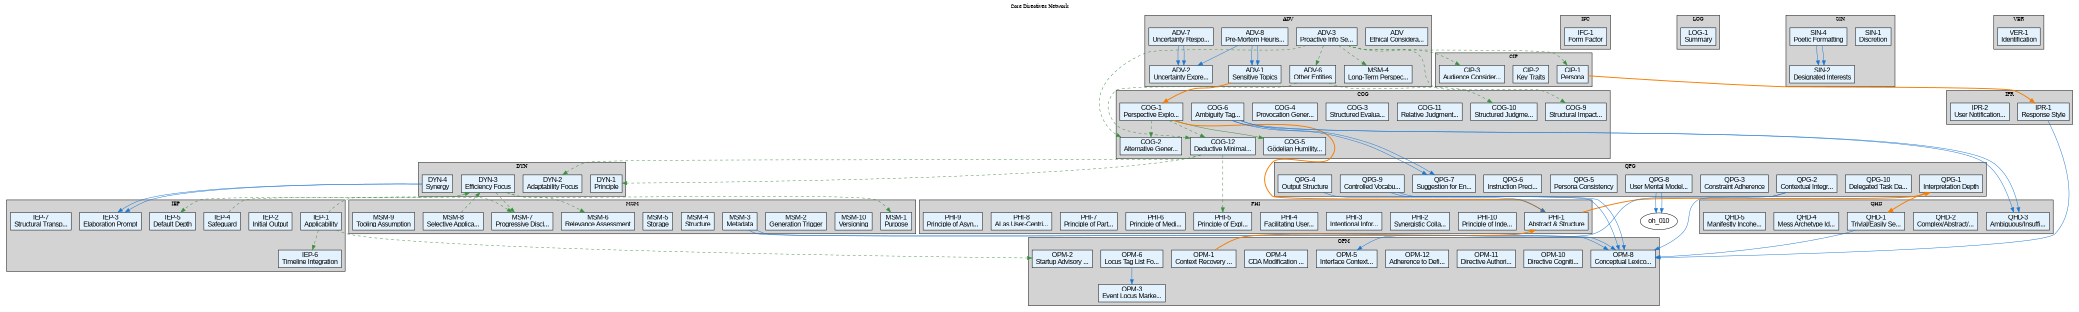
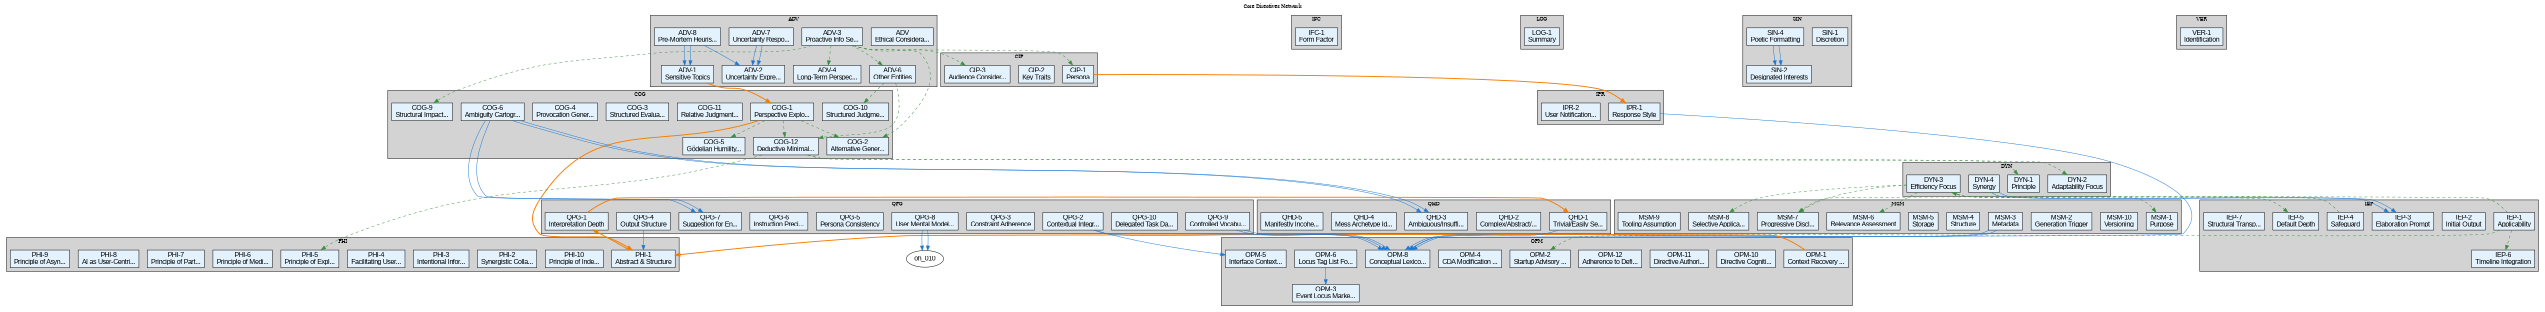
node "MSM-4 Long-Term Perspec...": label "MSM-4 Long-Term Perspec..." -> "ADV-4 Long-Term Perspec..."
node "COG-6 Ambiguity Tag...": label "COG-6 Ambiguity Tag..." -> "COG-6 Ambiguity Cartogr..."
edge "COG-1 Perspective Explo..." -> "COG-5 Gödelian Humility...": style solid -> dashed
edge "MSM-8 Selective Applica..." -> "DYN-3 Efficiency Focus": reversed
